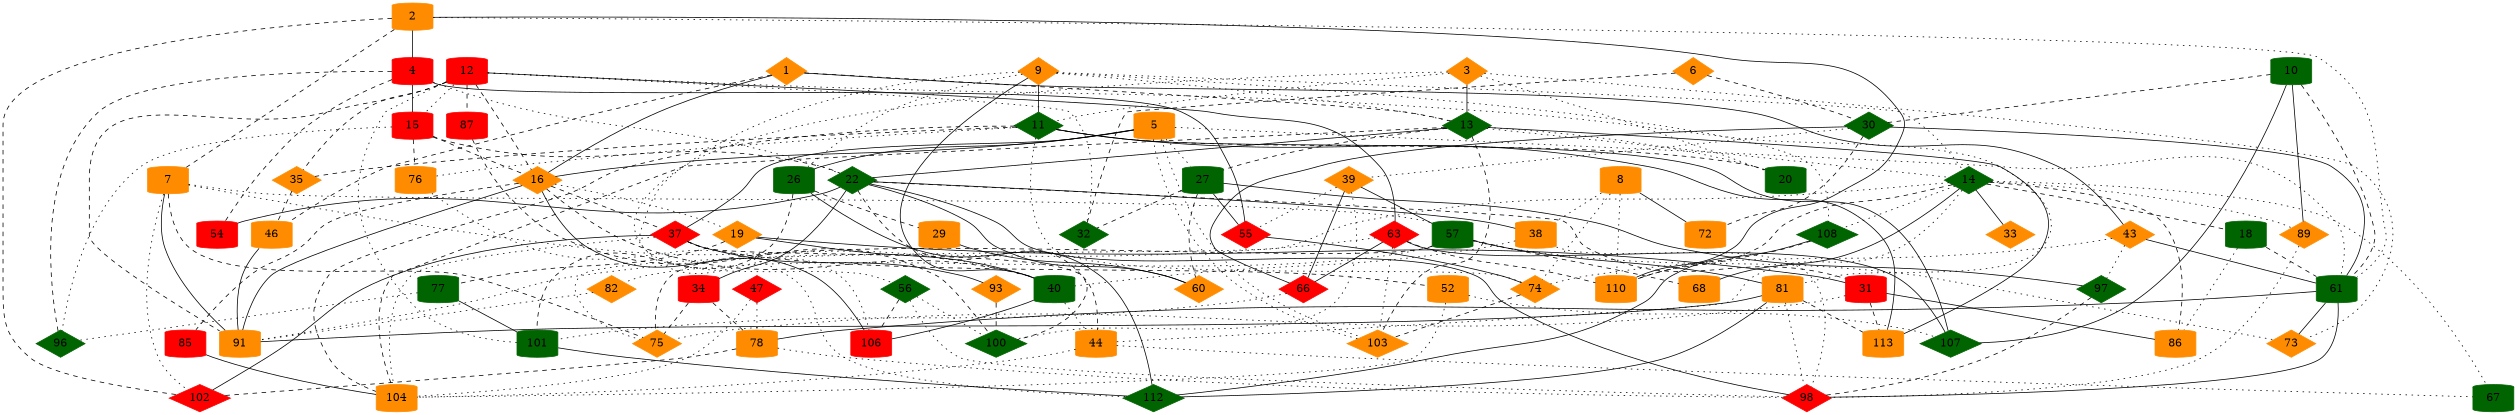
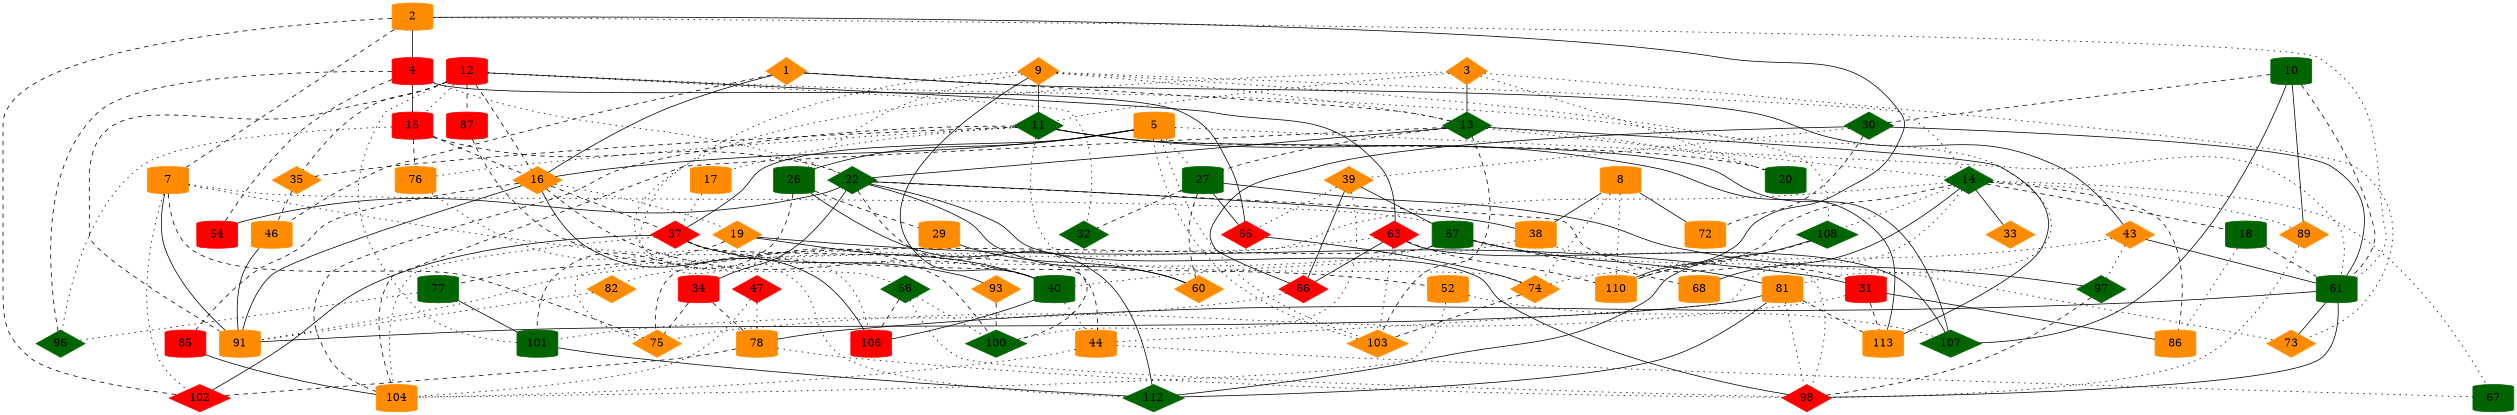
node "6": removed
node "17": added
edge "8" -- "38": style dotted -> solid
